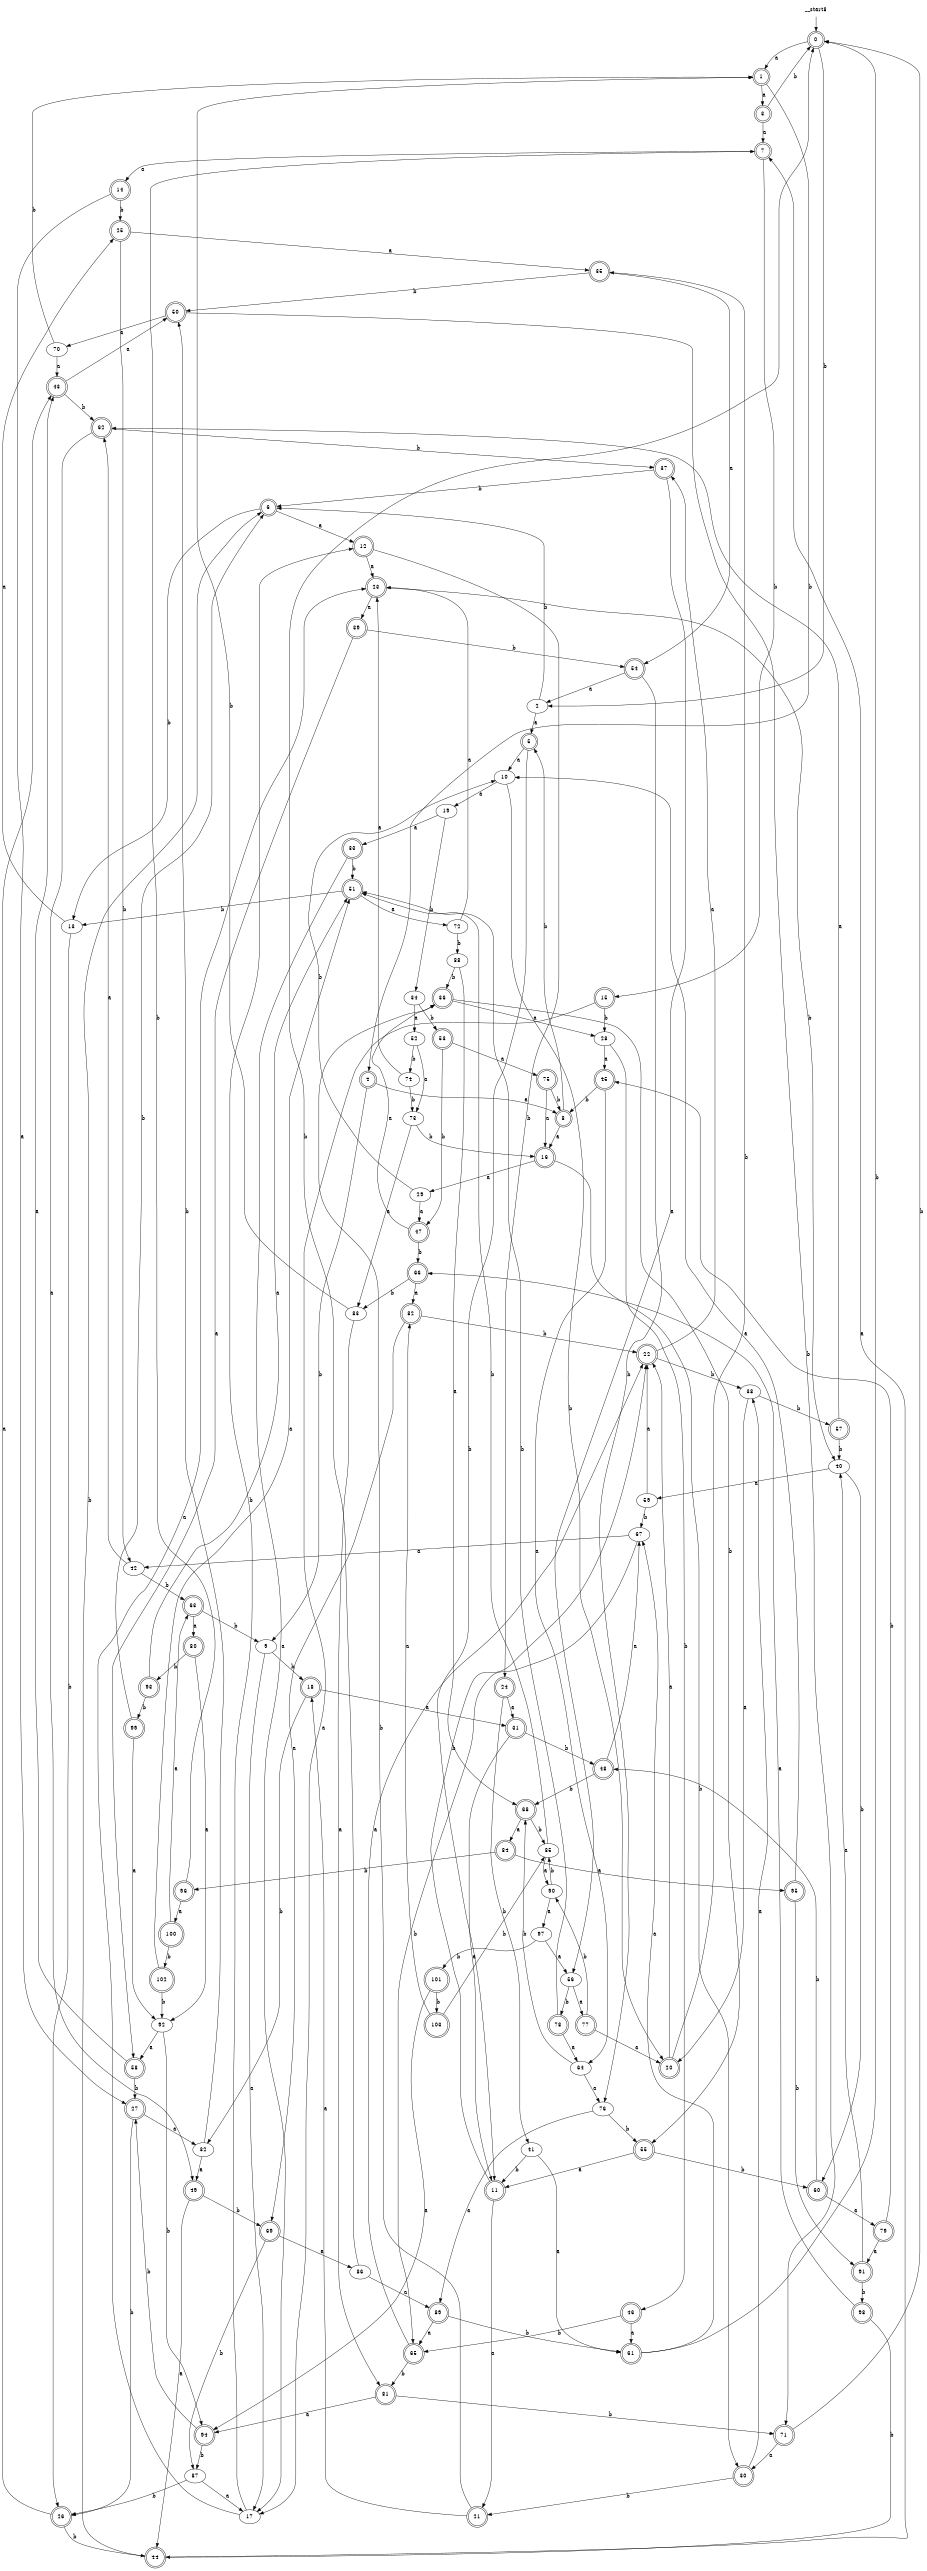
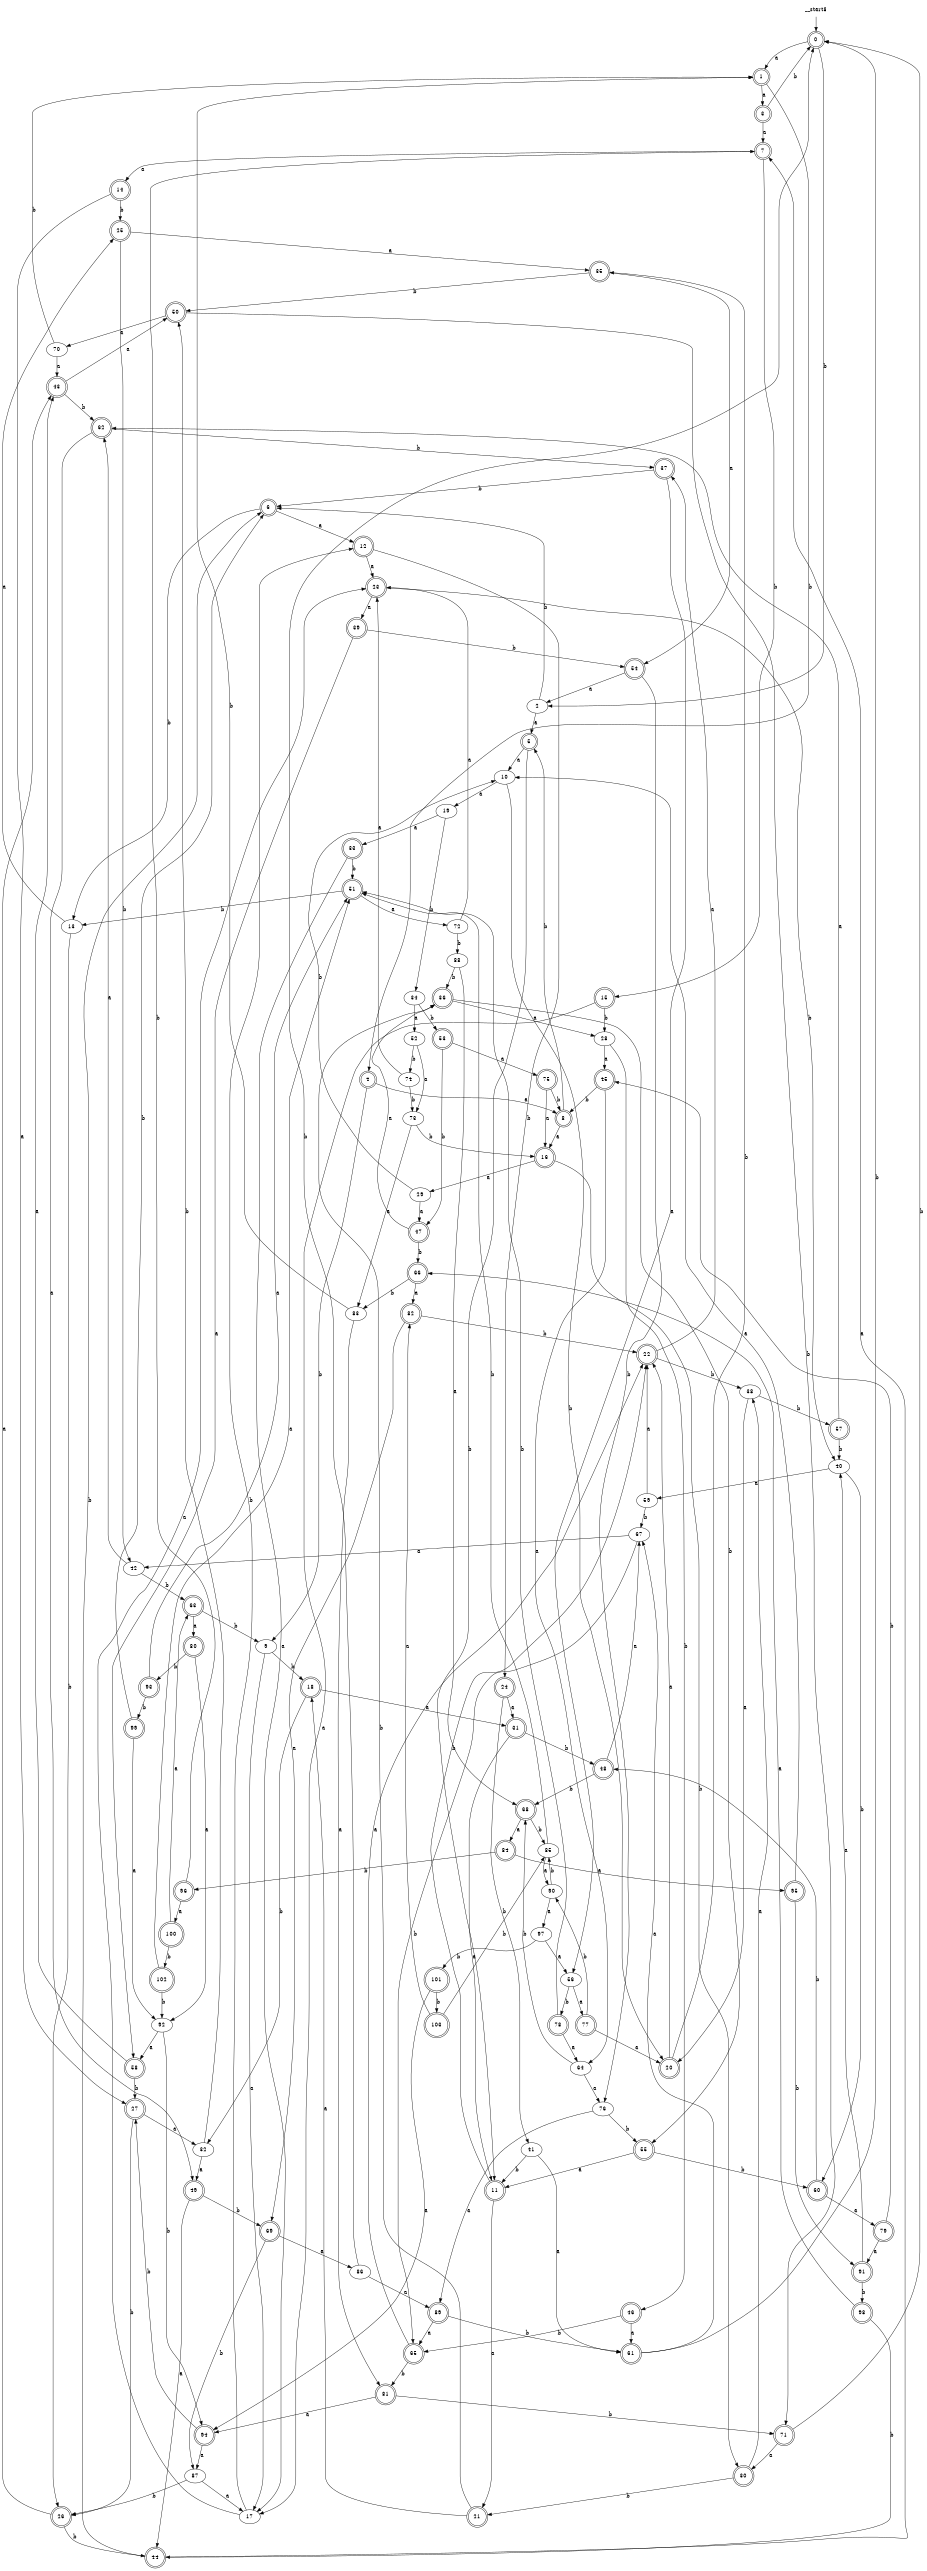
edge "94" -> "87": label "b" -> "a"
